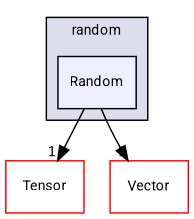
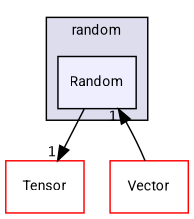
edge "Random" -> "Vector": reversed
